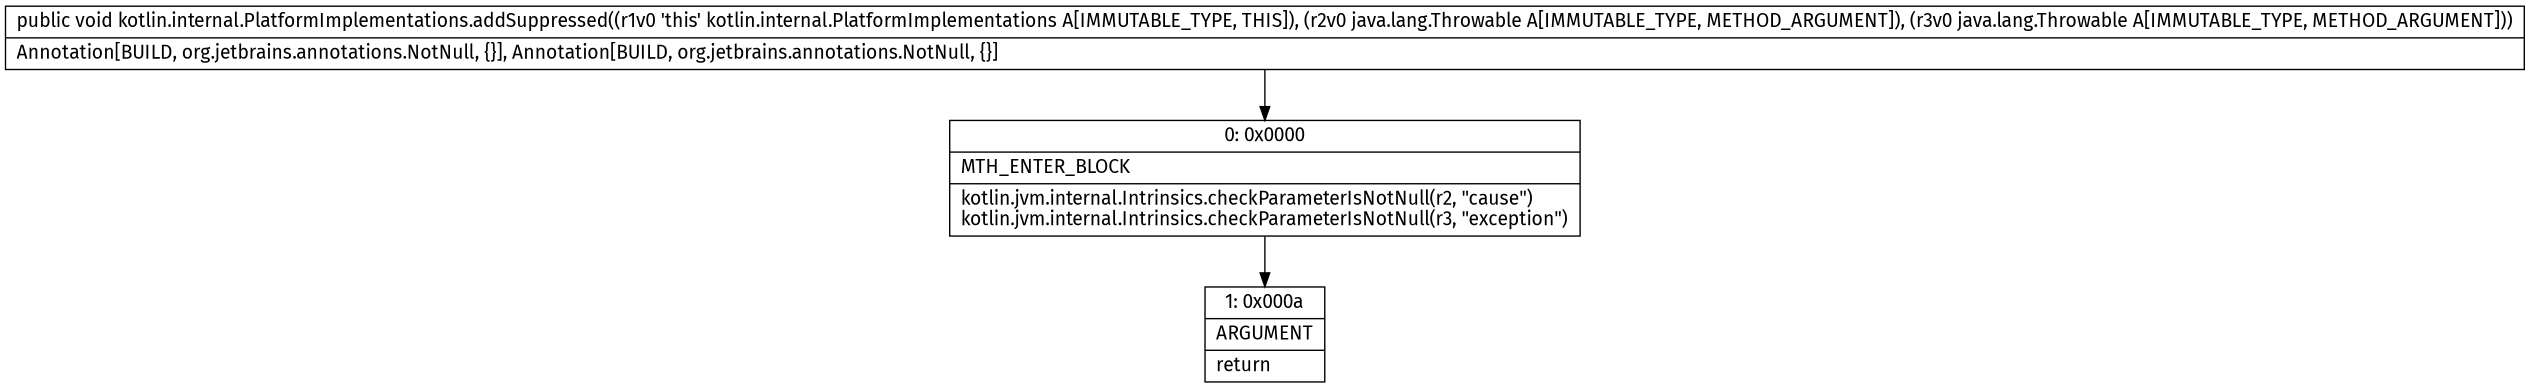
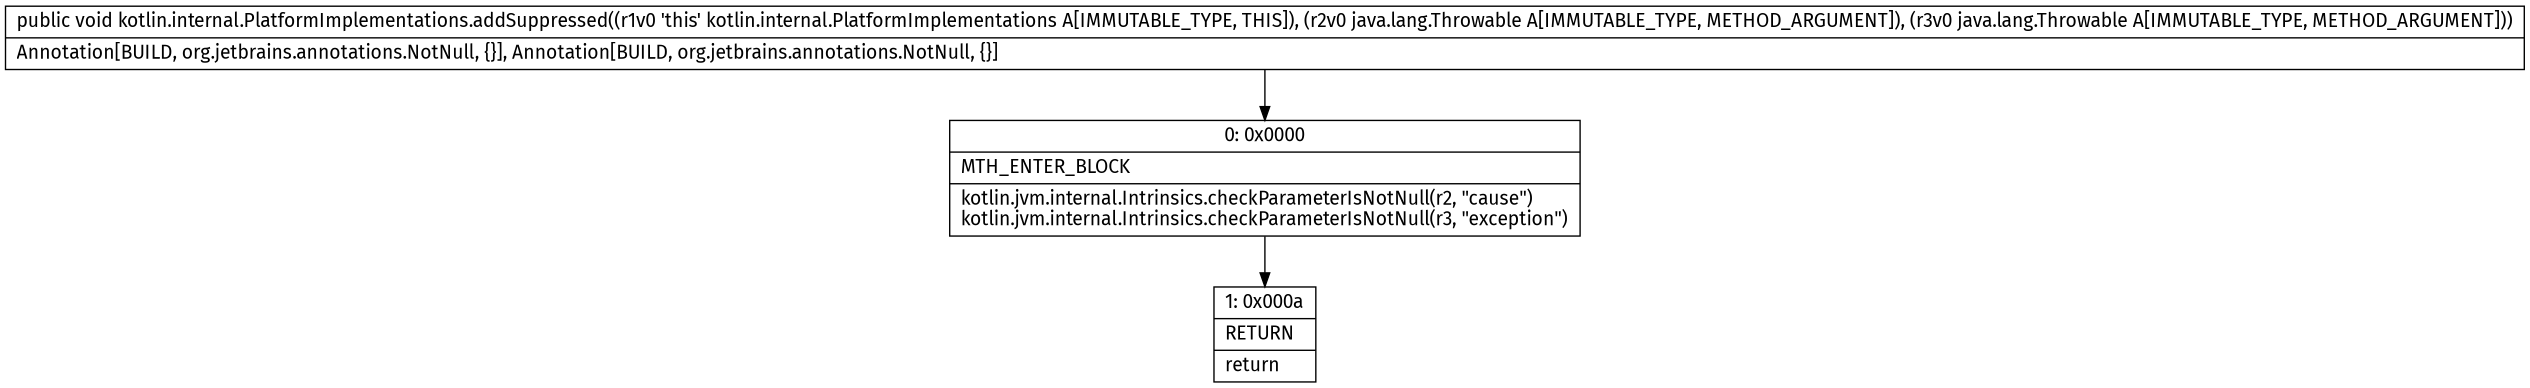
node "1: 0x000a": text "ARGUMENT" -> "RETURN"
